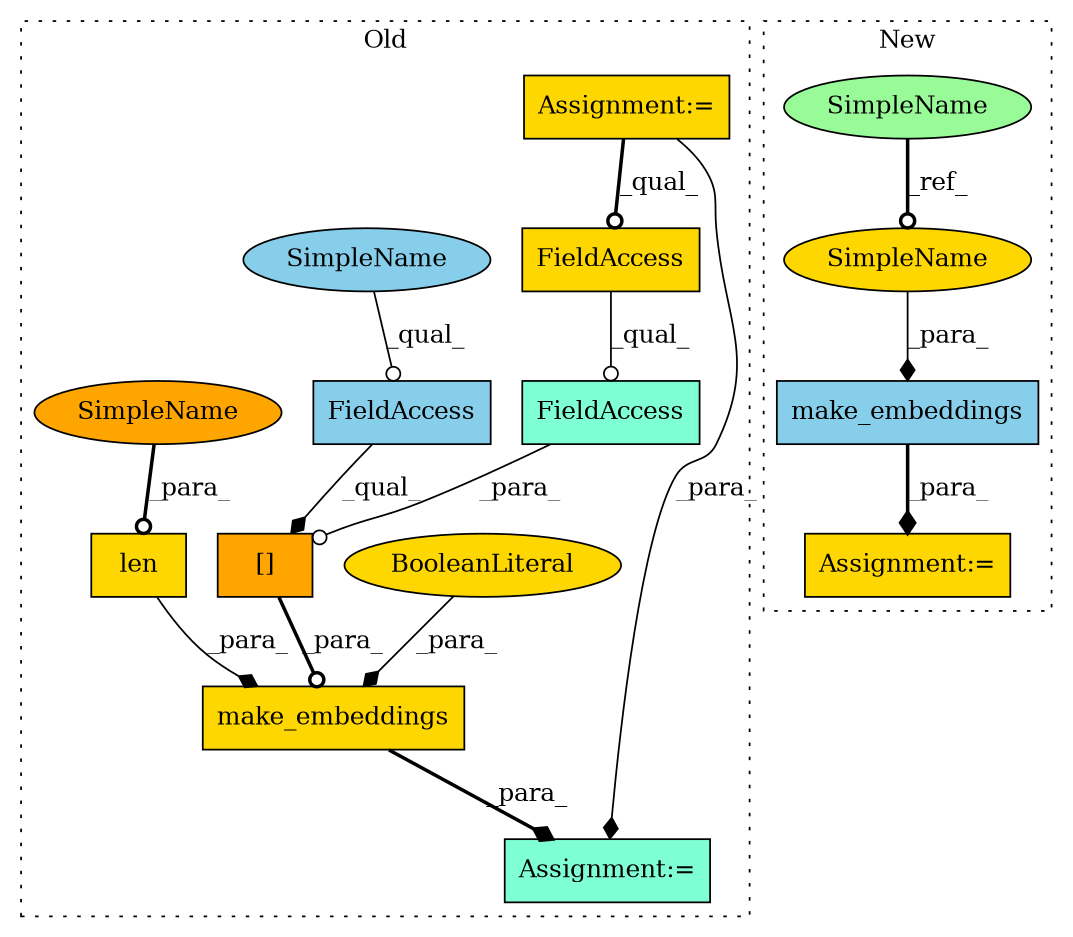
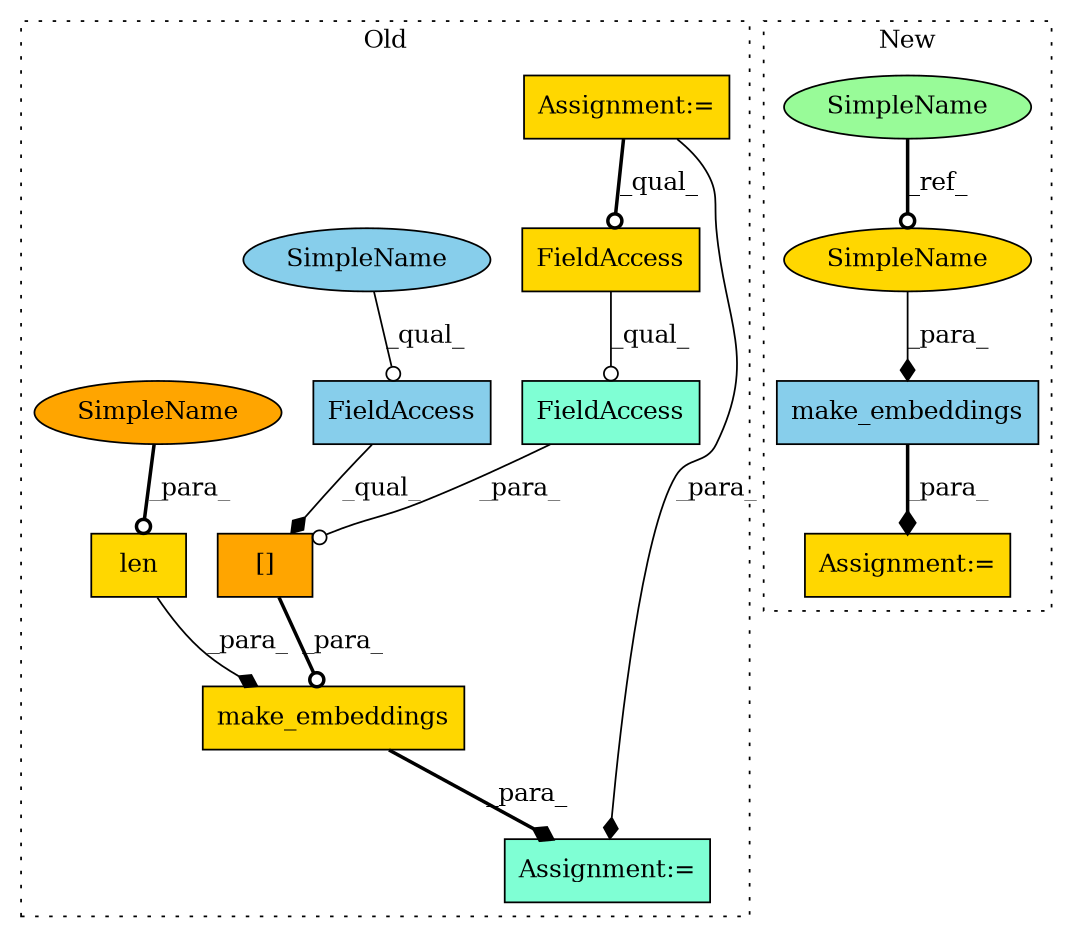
node "BooleanLiteral": removed
